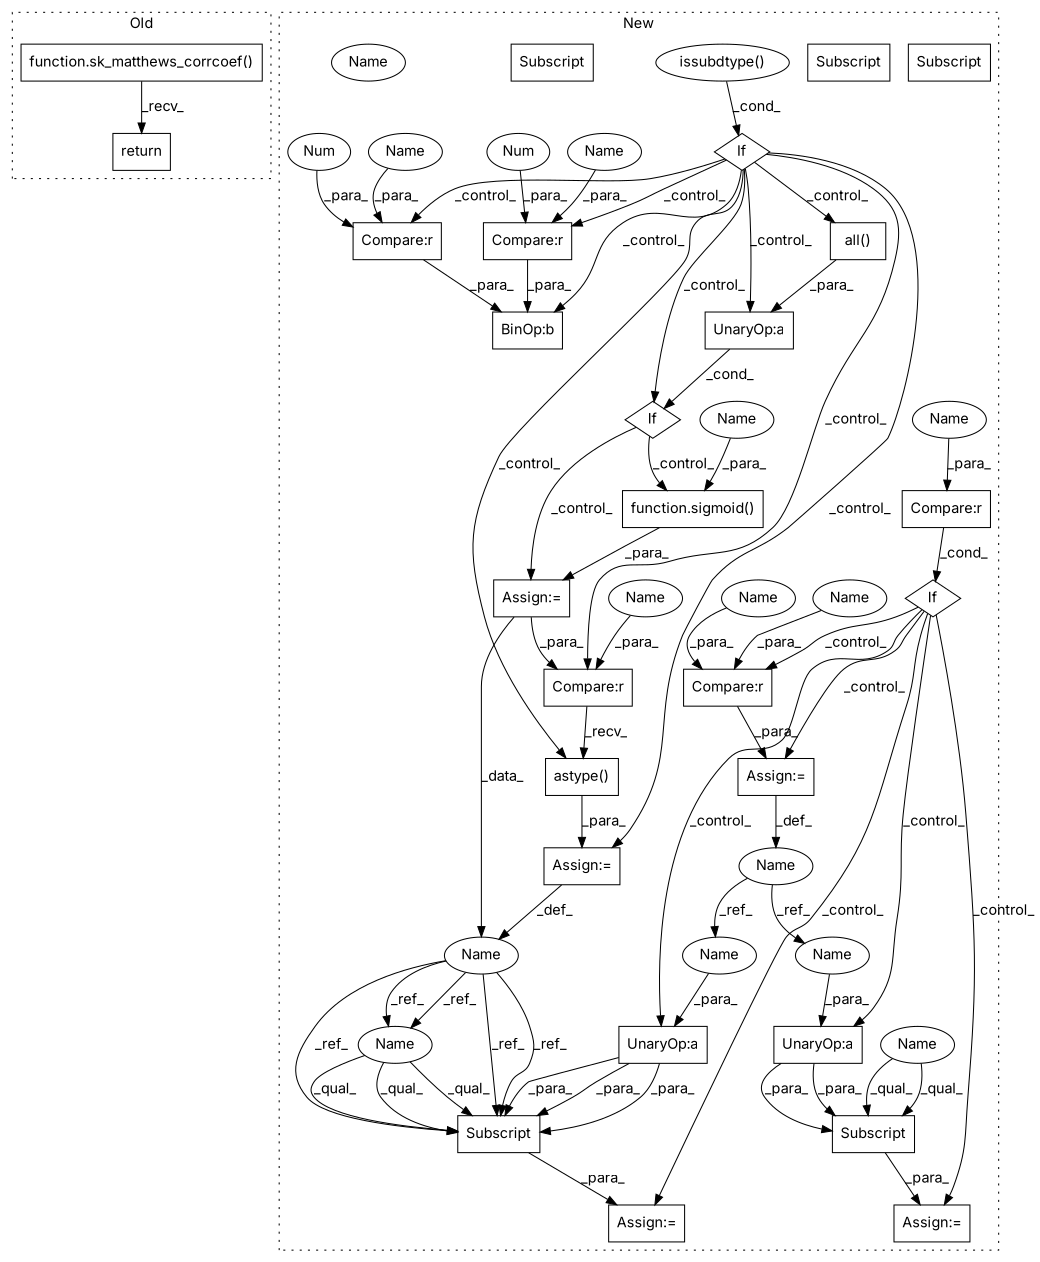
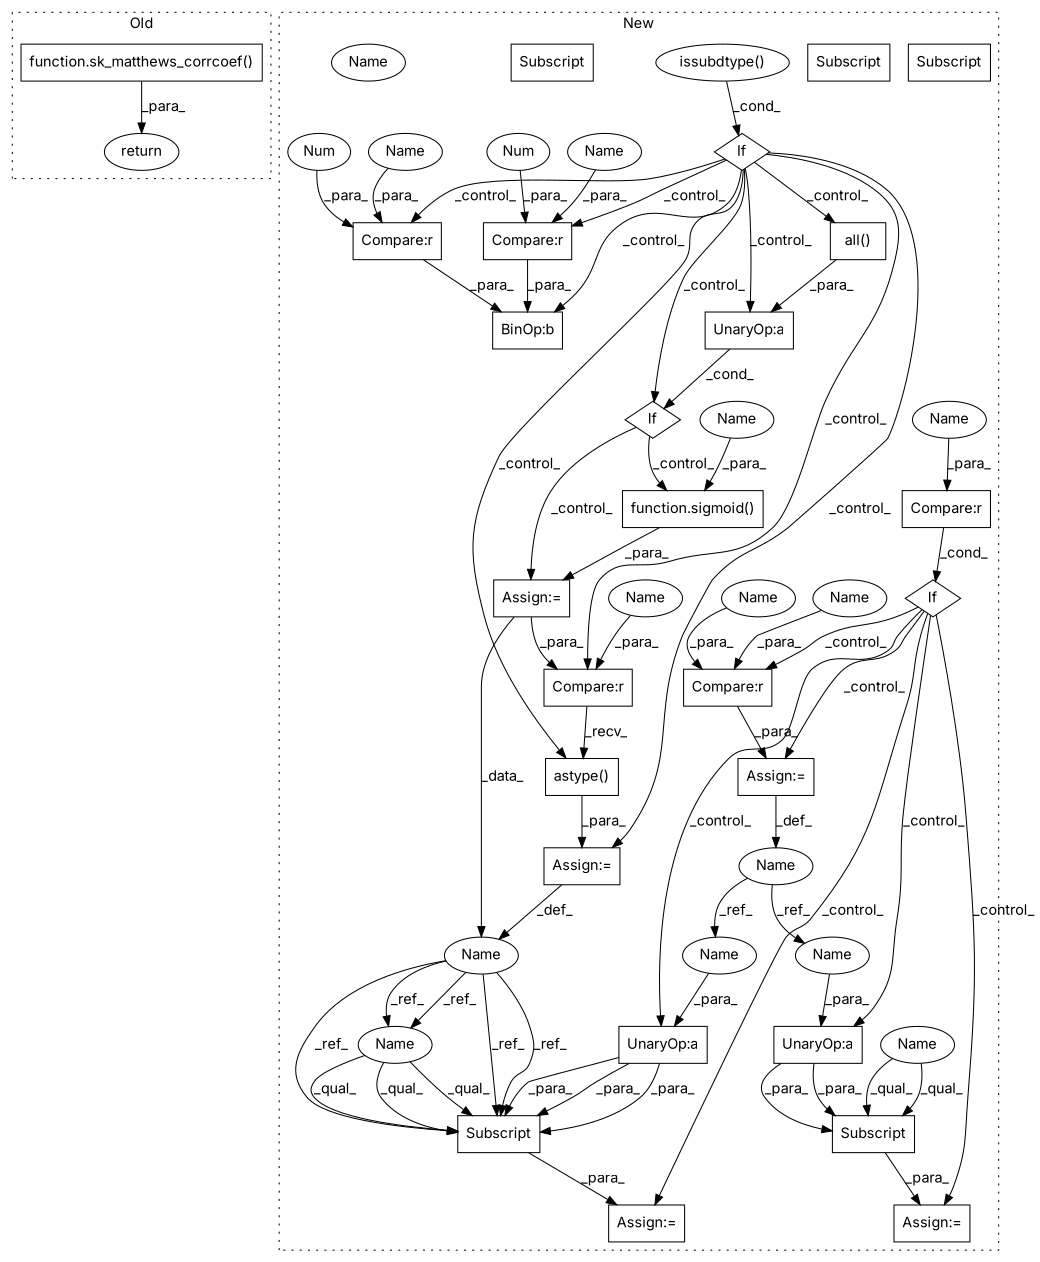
edge "function.sk_matthews_corrcoef()" -> "return": label "_recv_" -> "_para_"
node "return": shape box -> ellipse
